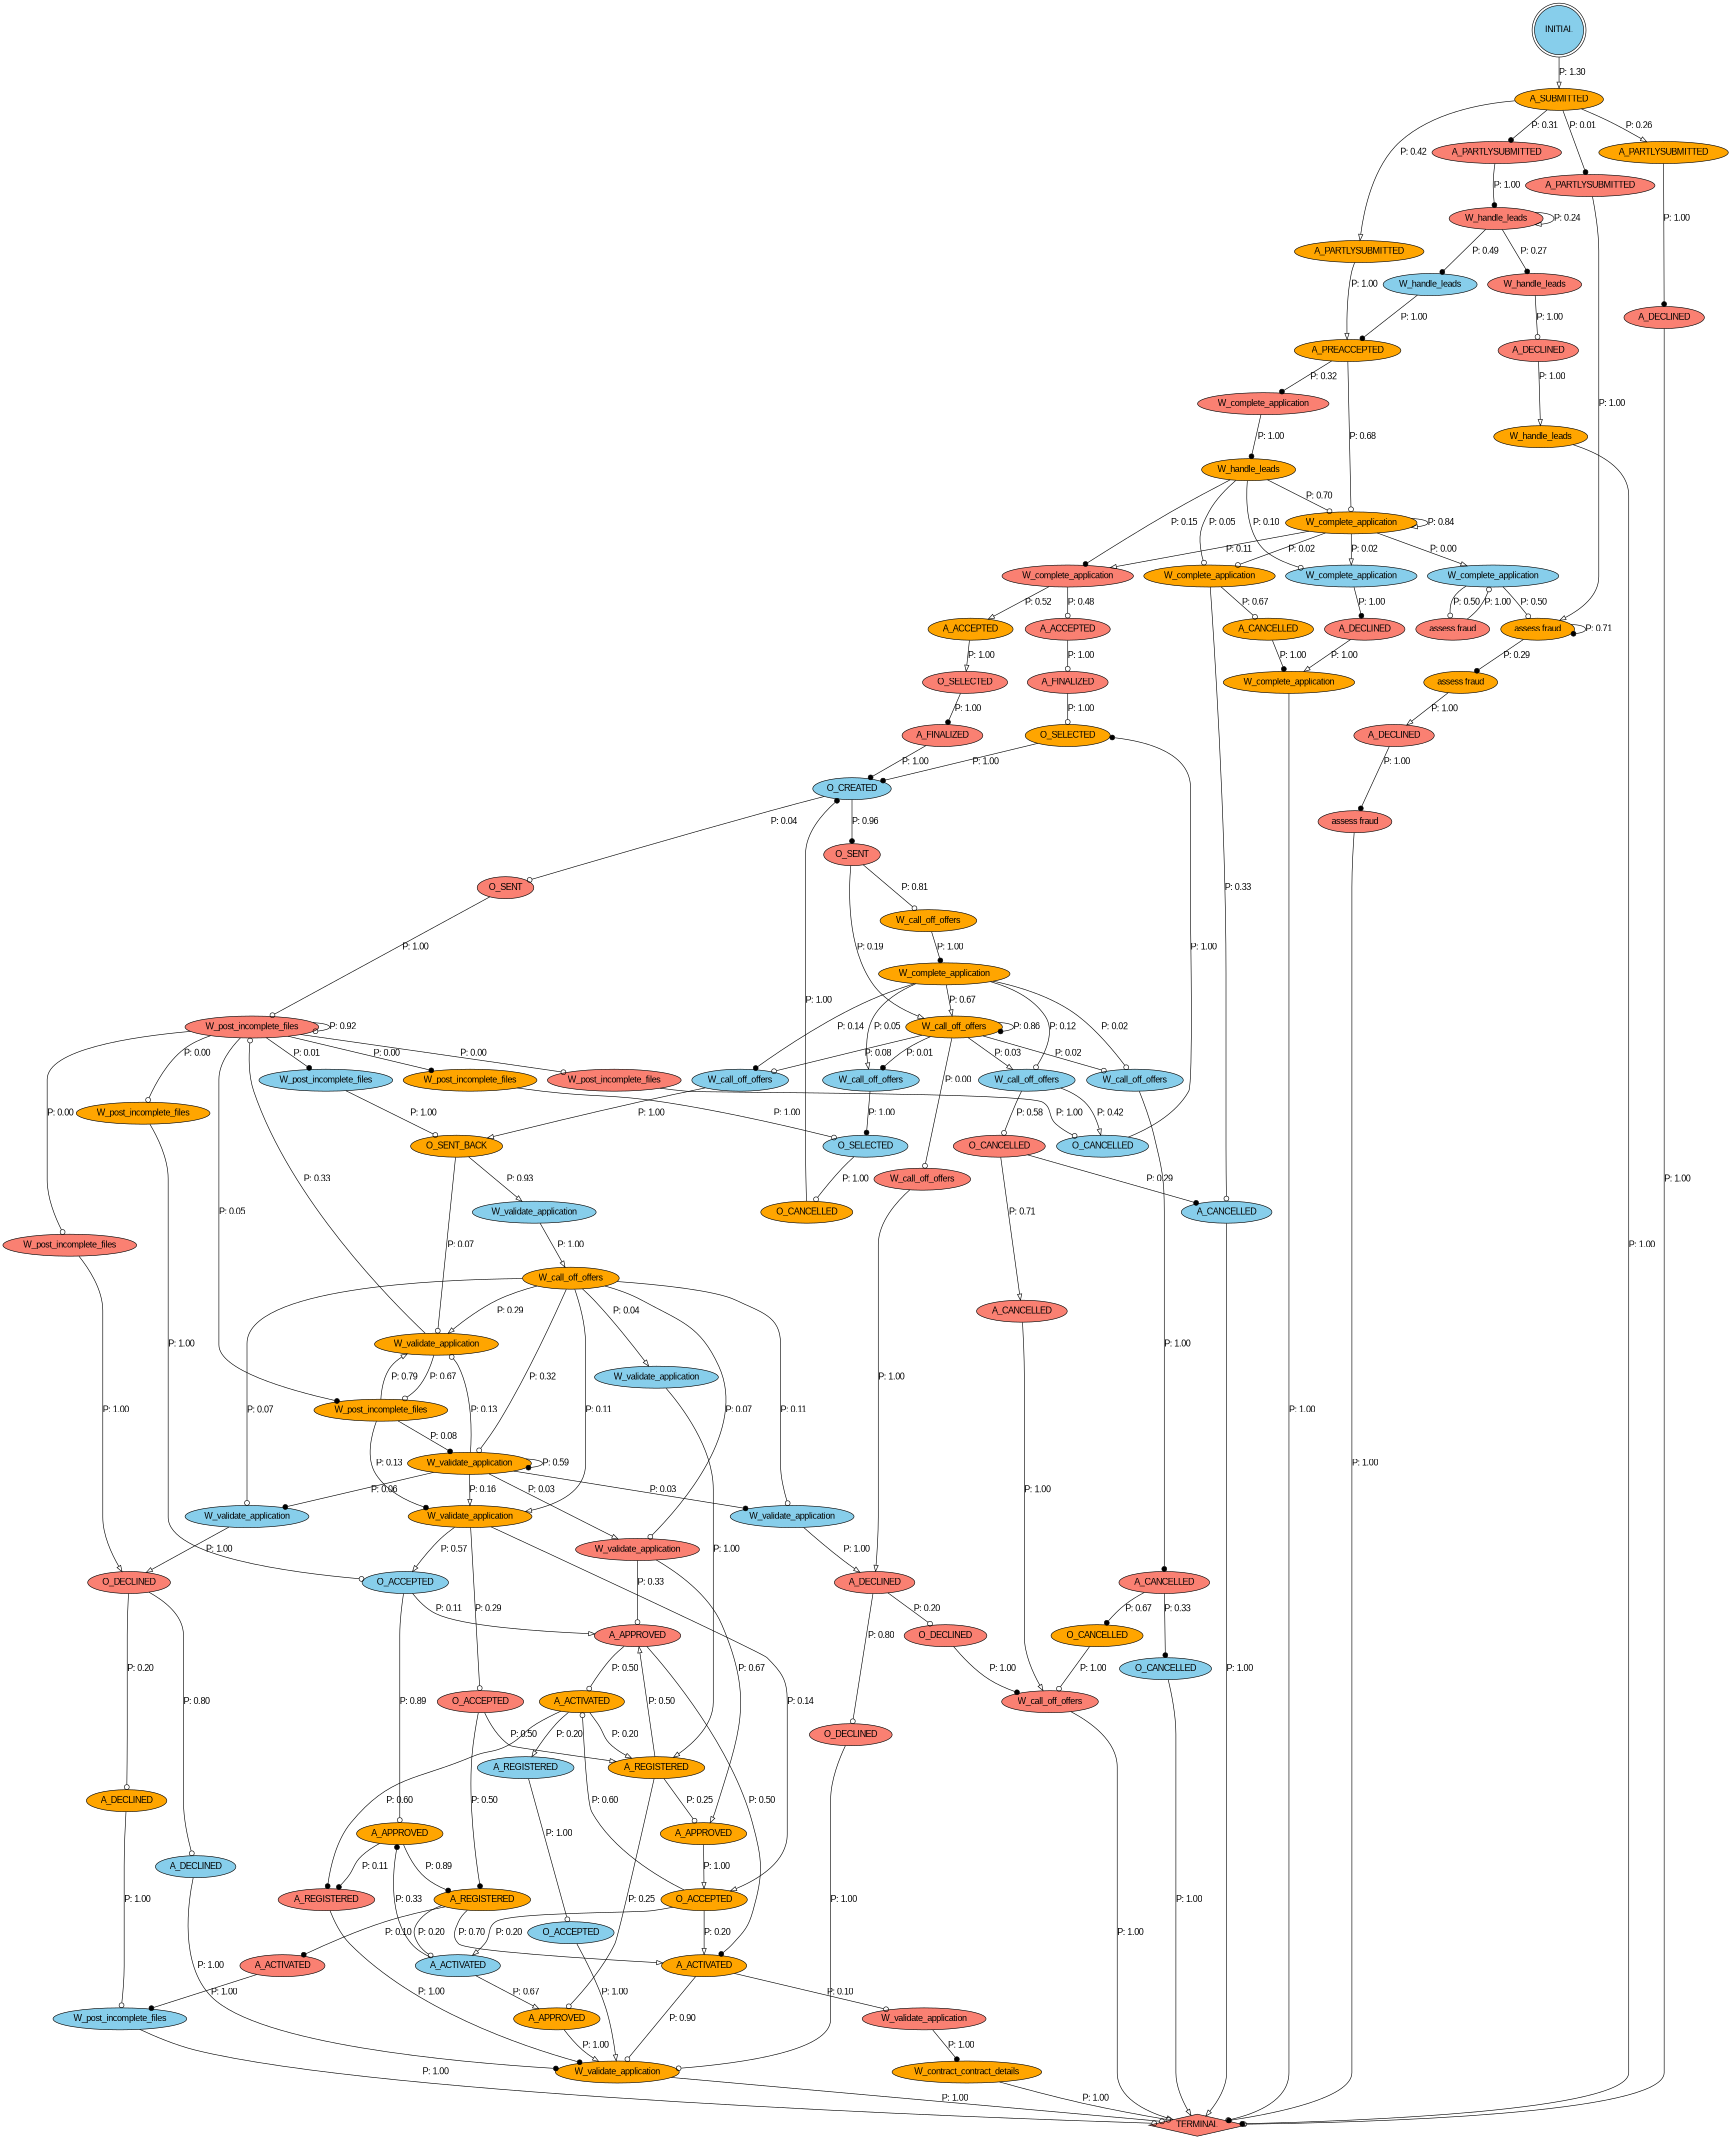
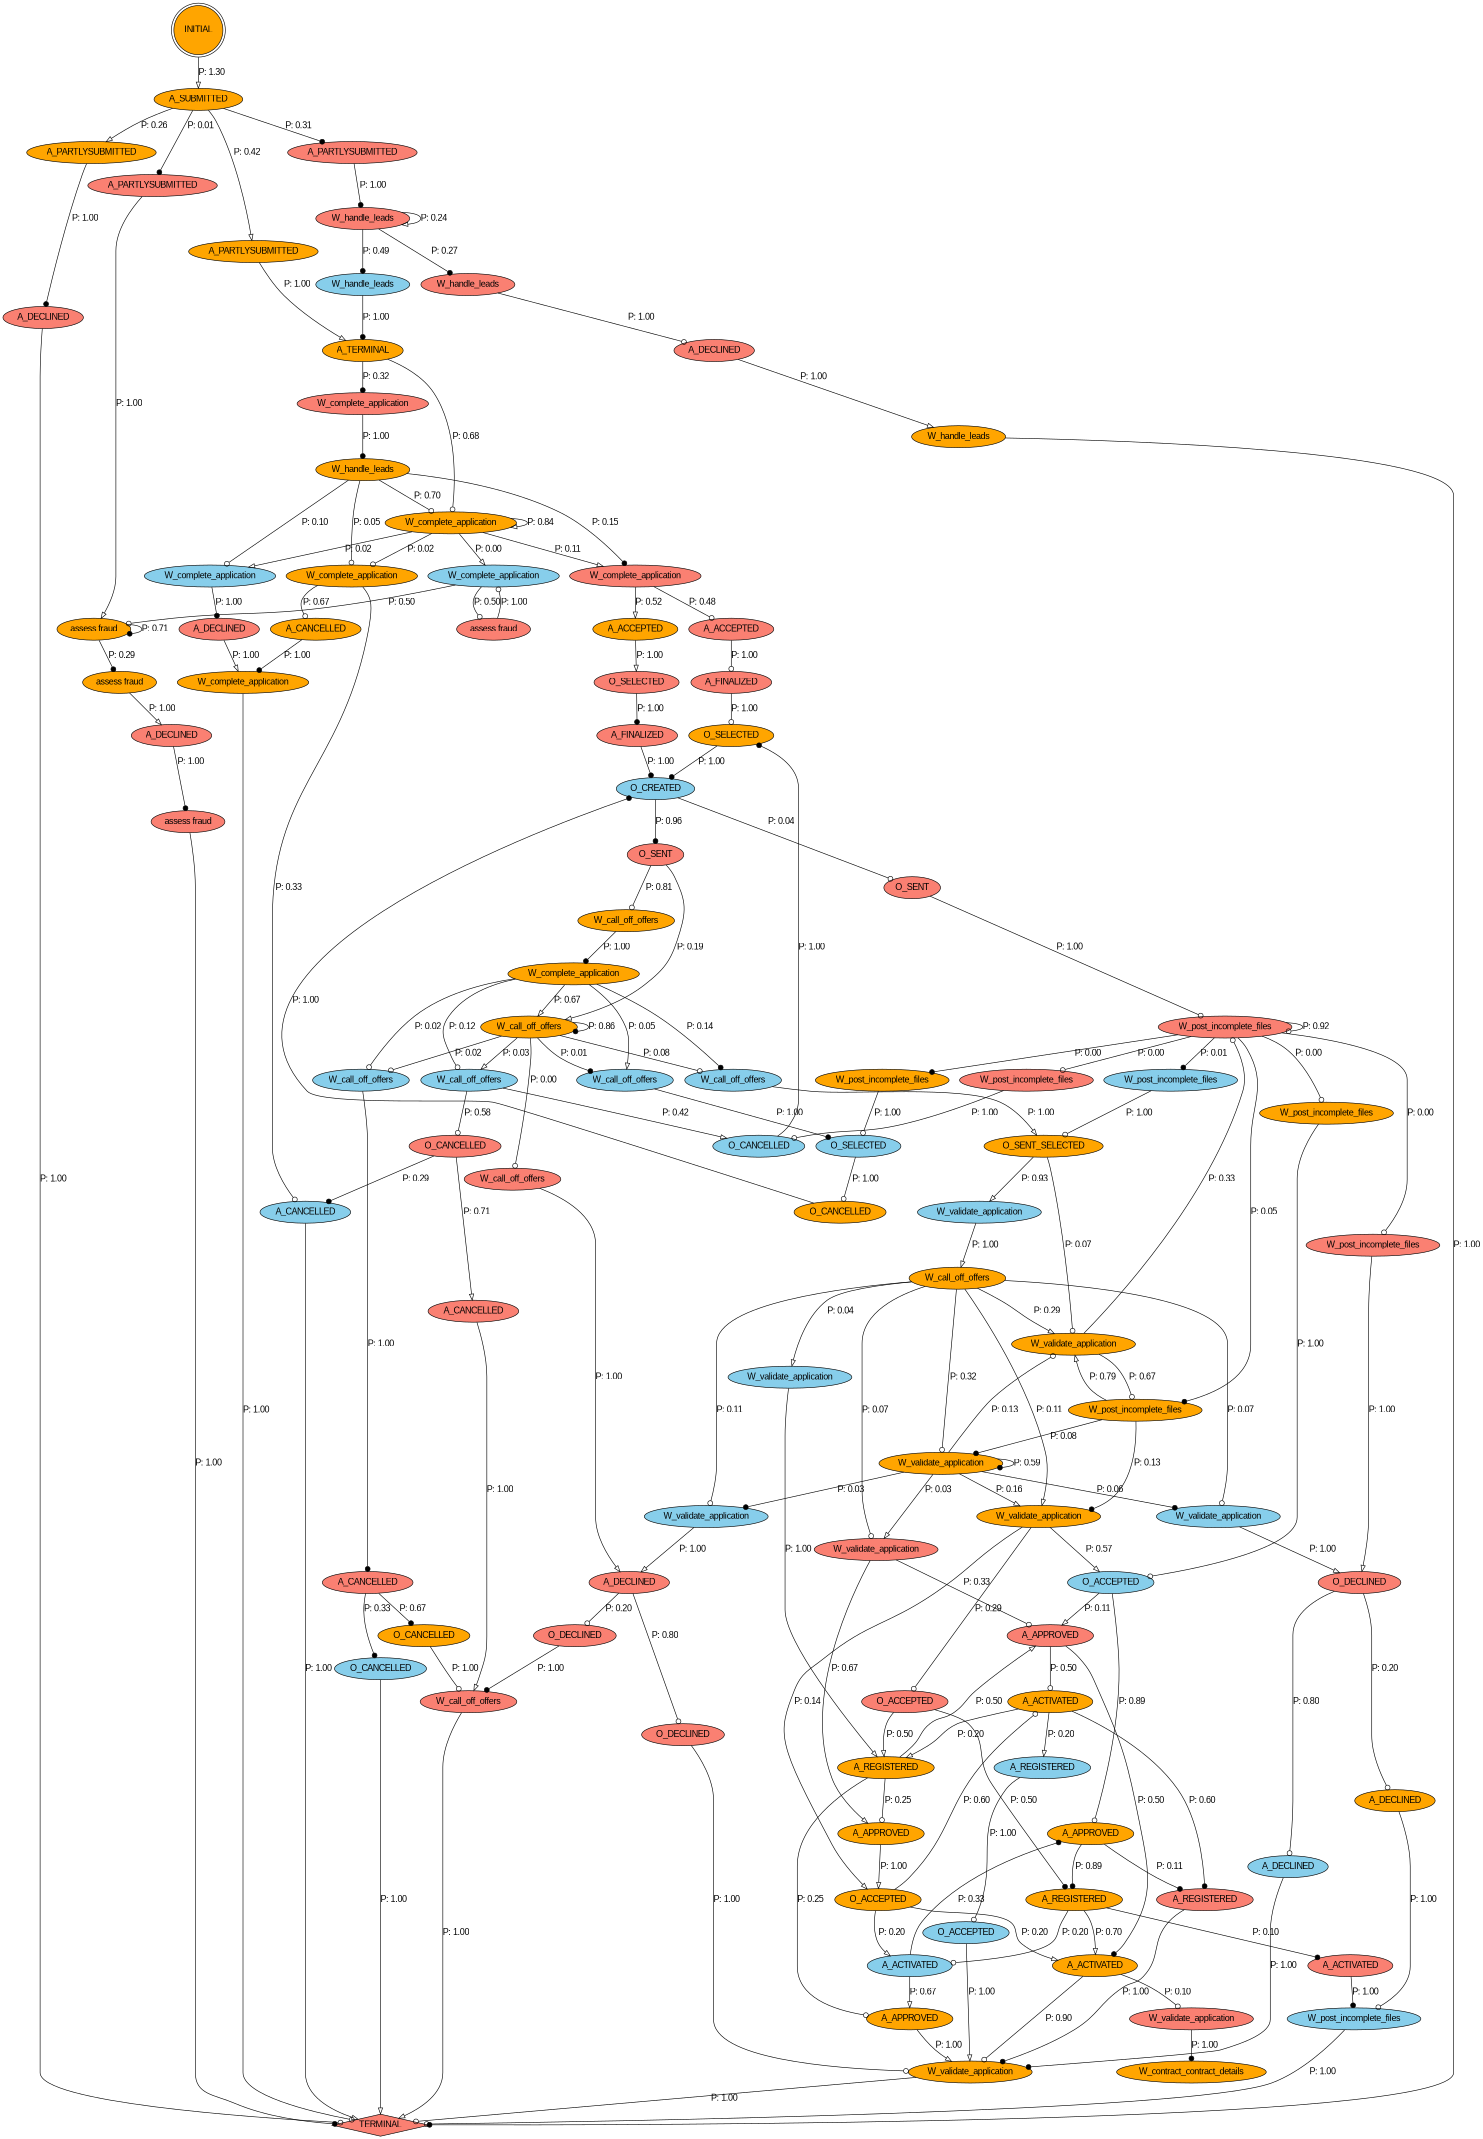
node "INITIAL": fillcolor skyblue -> orange
node "A_PREACCEPTED": label "A_PREACCEPTED" -> "A_TERMINAL"
node "O_SENT_BACK": label "O_SENT_BACK" -> "O_SENT_SELECTED"
edge "W_contract_contract_details" -> "TERMINAL": removed, label "P: 1.00"
